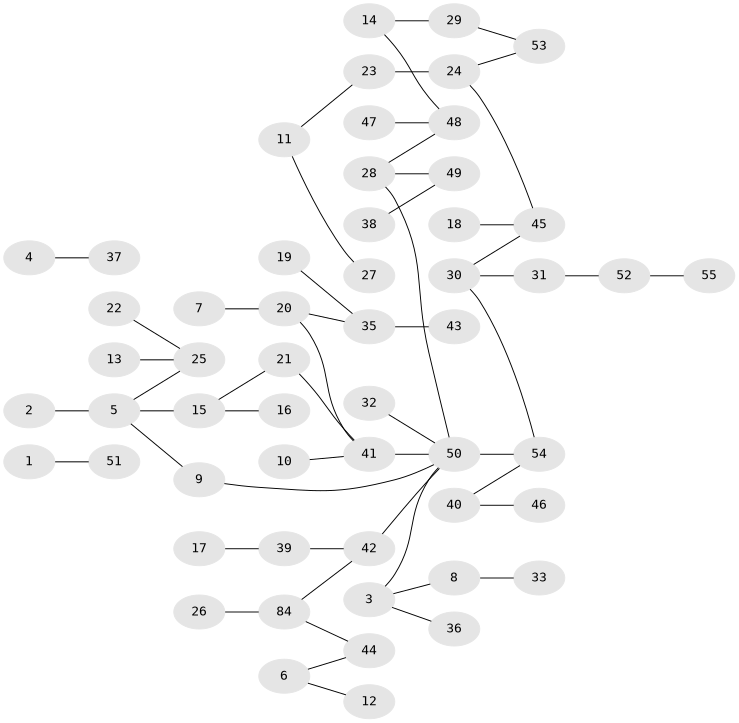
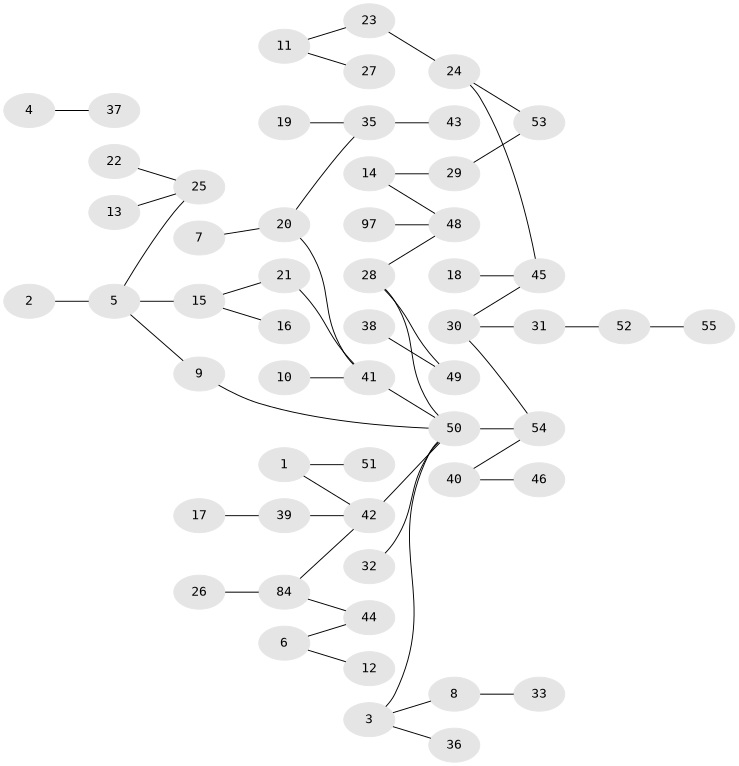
node "47": label "47" -> "97"
edge "1" -- "42": added
